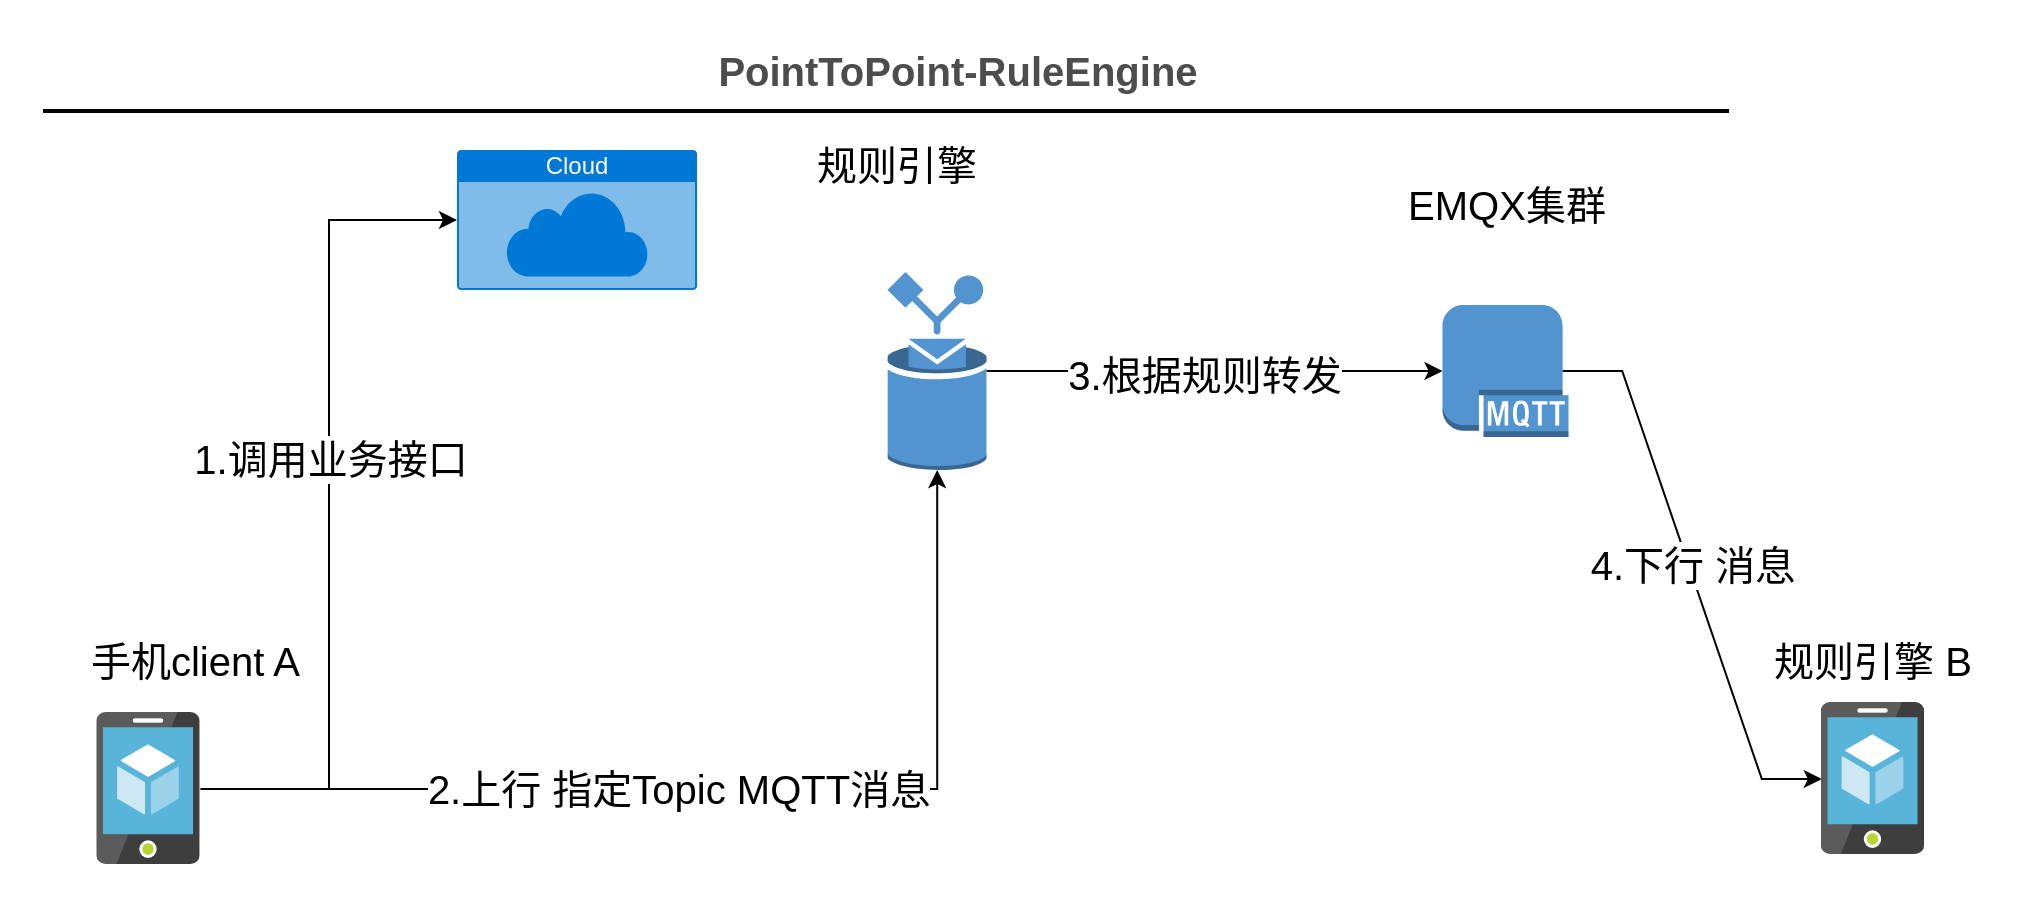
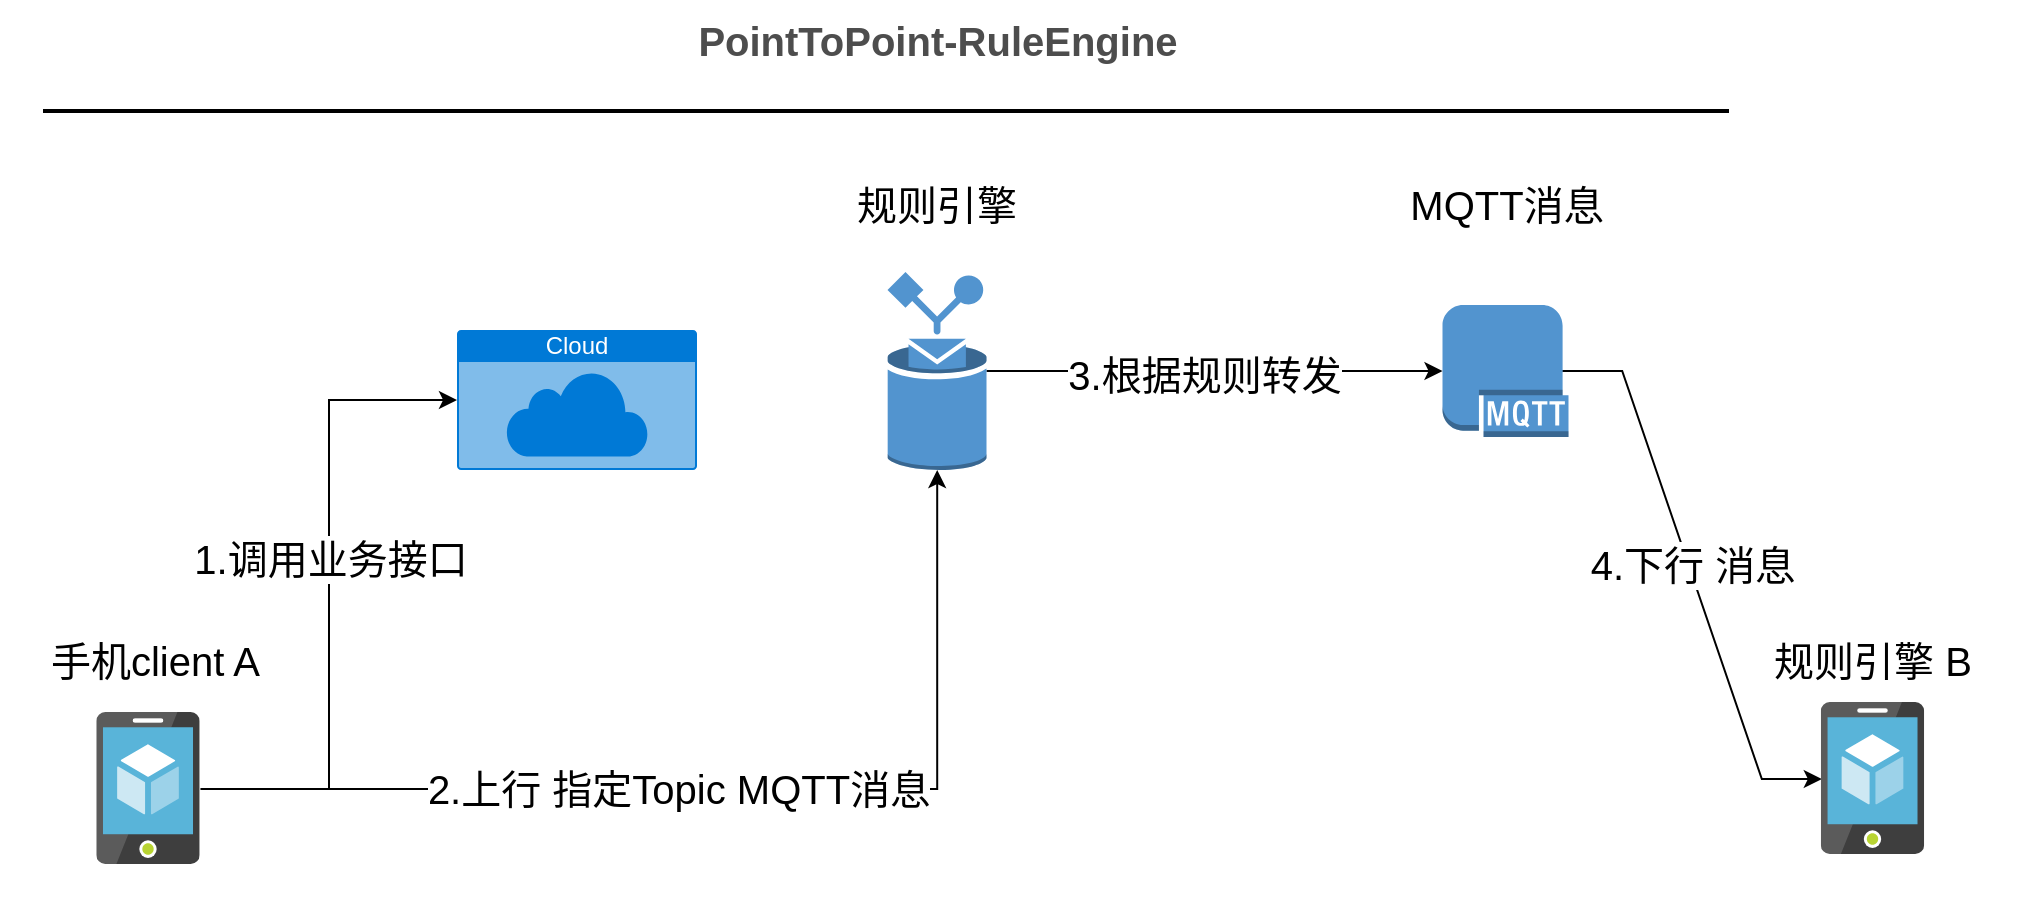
node "PointToPoint-RuleEngine": moved (959, 71) -> (939, 41)
node "规则引擎": moved (897, 165) -> (937, 205)
node "EMQX集群": label "EMQX集群" -> "MQTT消息"
node "Cloud": moved (577, 220) -> (577, 400)
node "手机client A": moved (200, 661) -> (160, 661)
